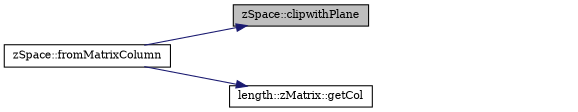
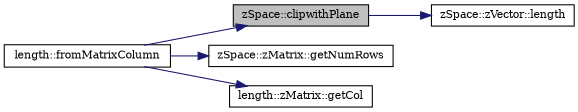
node "zSpace::zVector::length": added
node "zSpace::fromMatrixColumn": label "zSpace::fromMatrixColumn" -> "length::fromMatrixColumn"
node "zSpace::zMatrix::getNumRows": added
